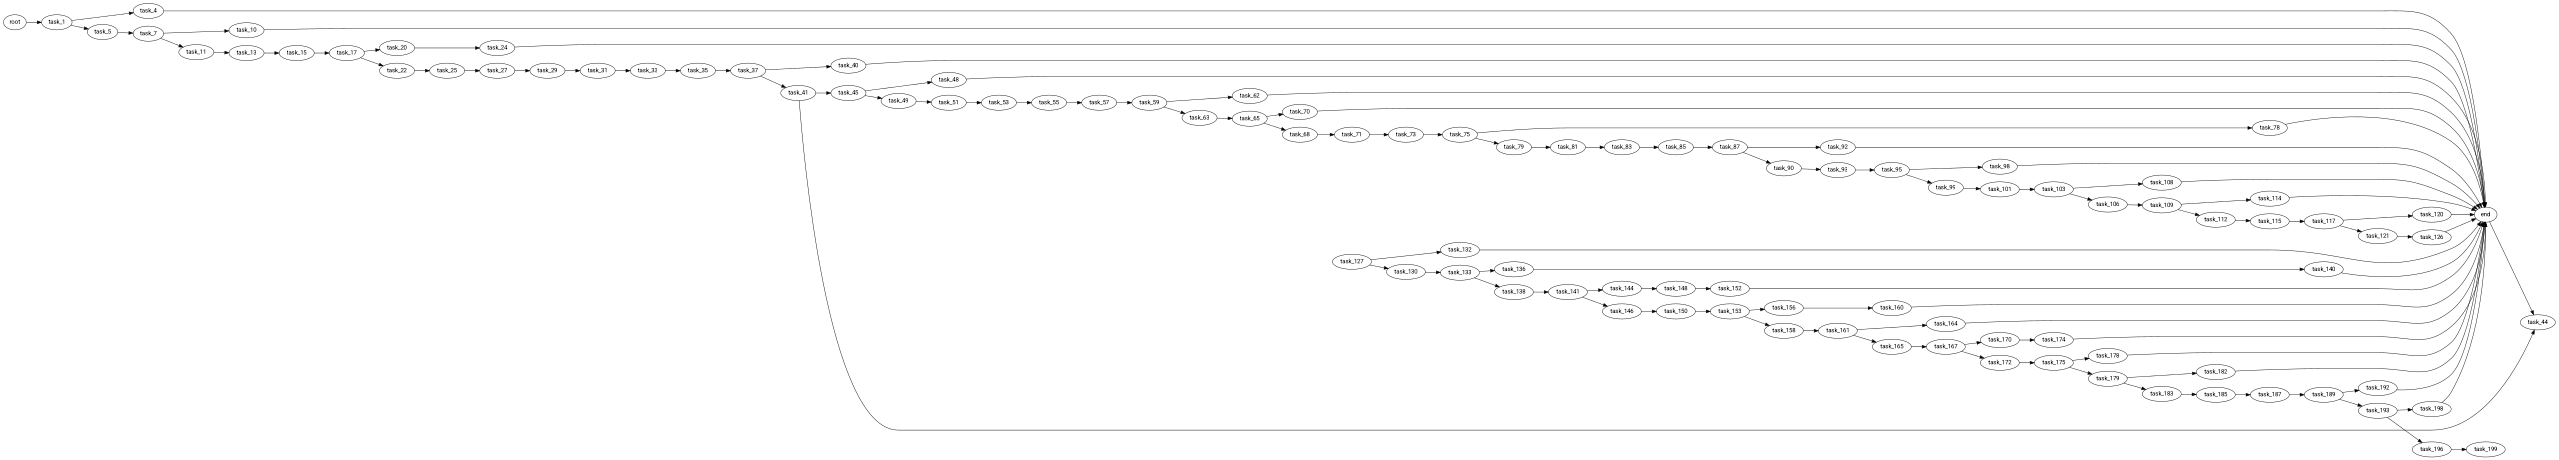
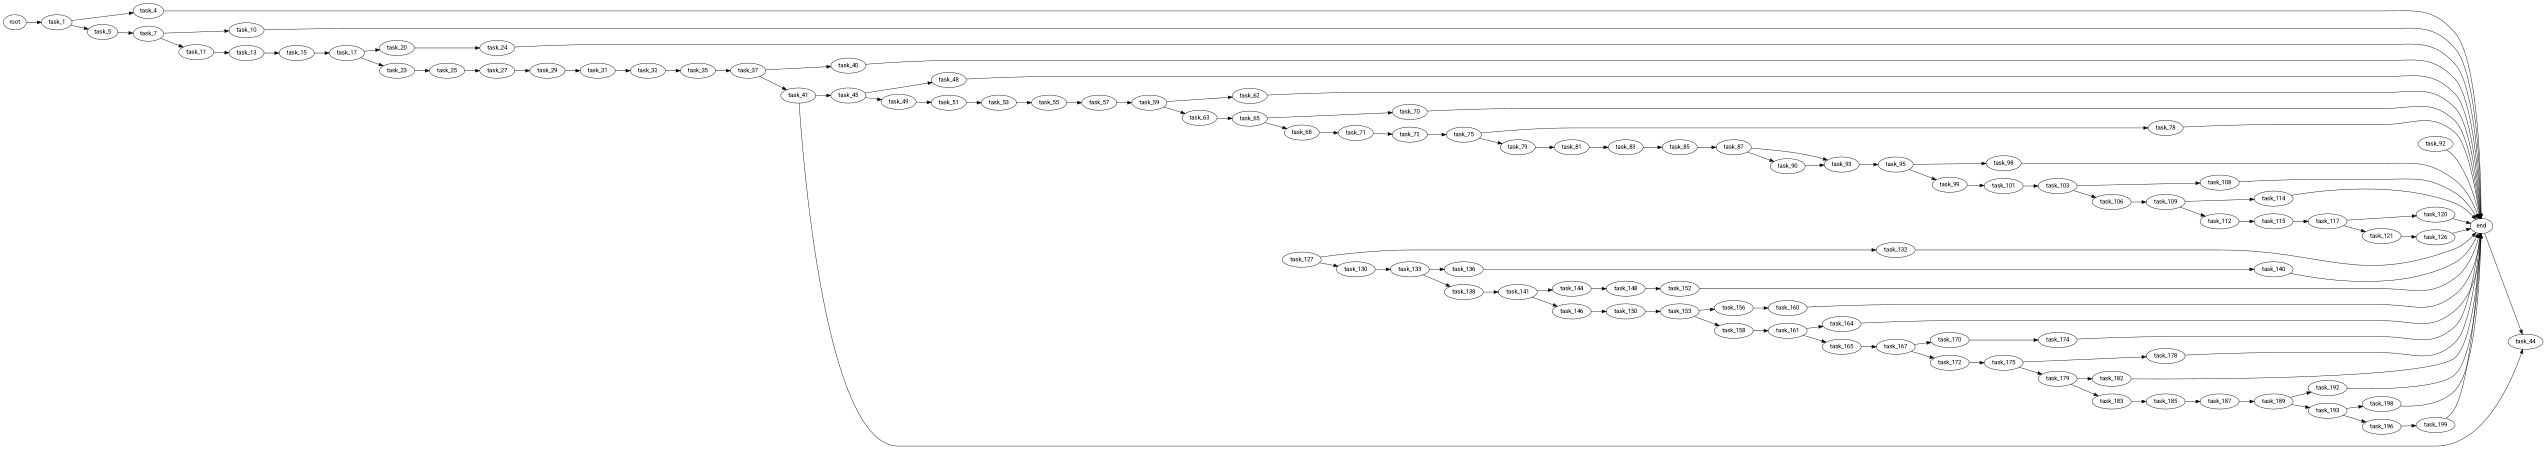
node "task_22": label "task_22" -> "task_23"
edge "task_87" -> "task_92": now "task_87" -> "task_93"
edge "task_199" -> "end": added
